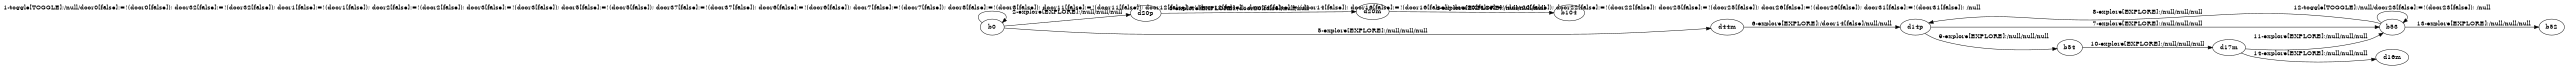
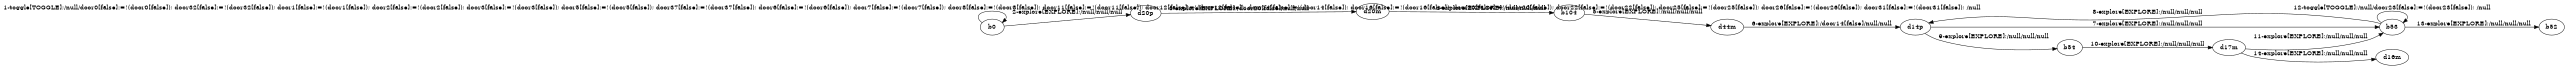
edge "b0" -> "d44m": now "b104" -> "d44m"
